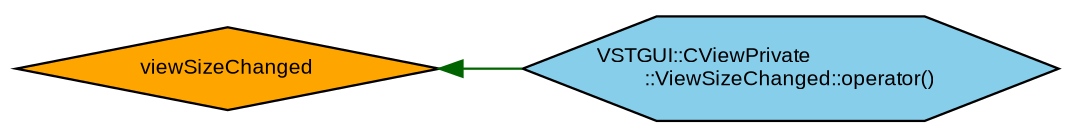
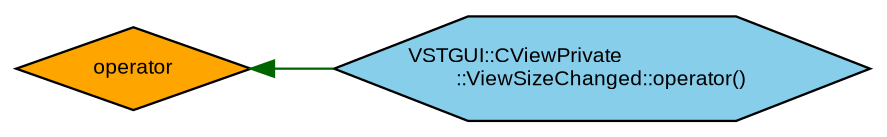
node "viewSizeChanged": label "viewSizeChanged" -> "operator"
